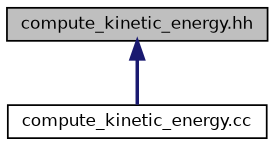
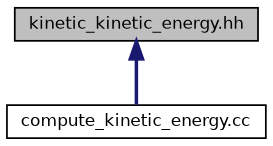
node "compute_kinetic_energy.hh": label "compute_kinetic_energy.hh" -> "kinetic_kinetic_energy.hh"
